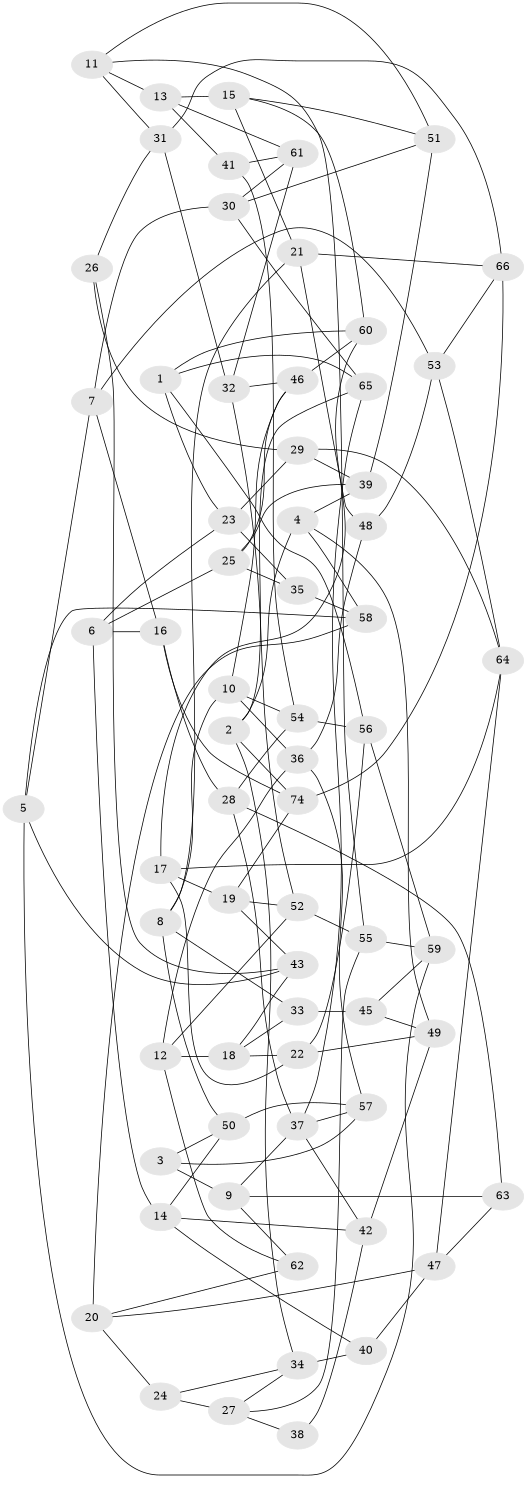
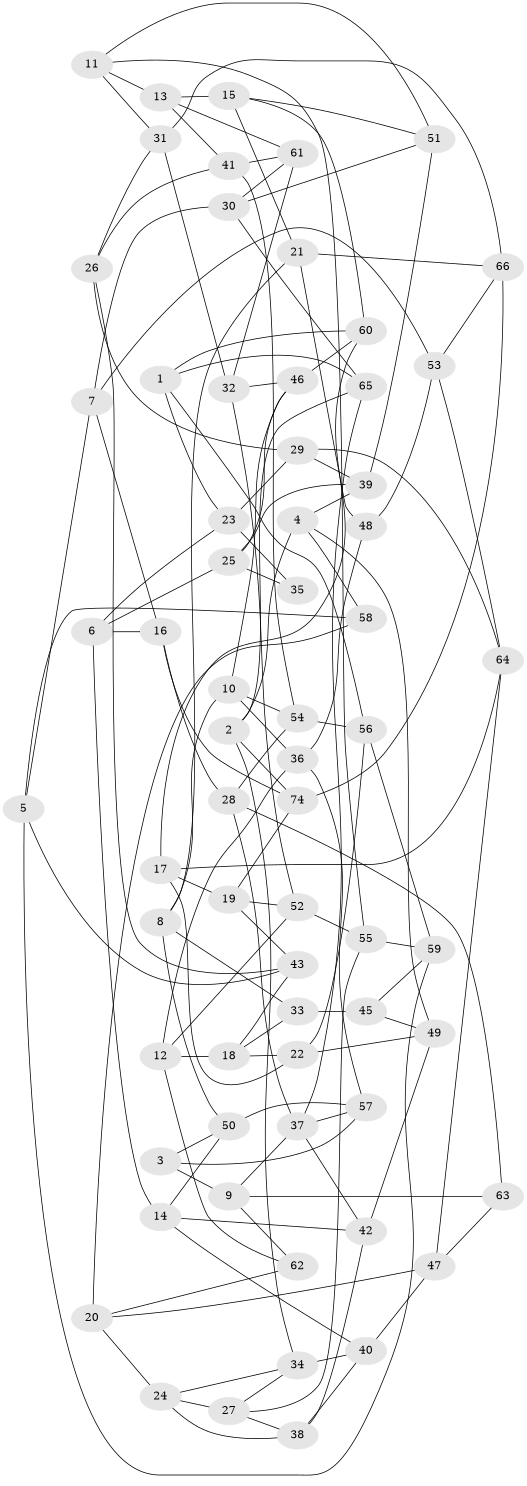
edge "41" -- "26": added
edge "35" -- "58": removed
edge "40" -- "38": added
edge "24" -- "38": added
